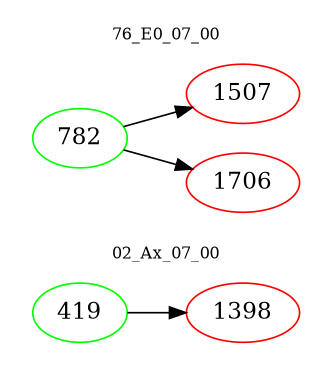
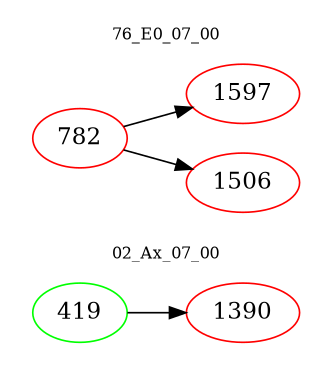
node "1507": label "1507" -> "1597"
node "782": color green -> red
node "1706": label "1706" -> "1506"
node "1398": label "1398" -> "1390"
